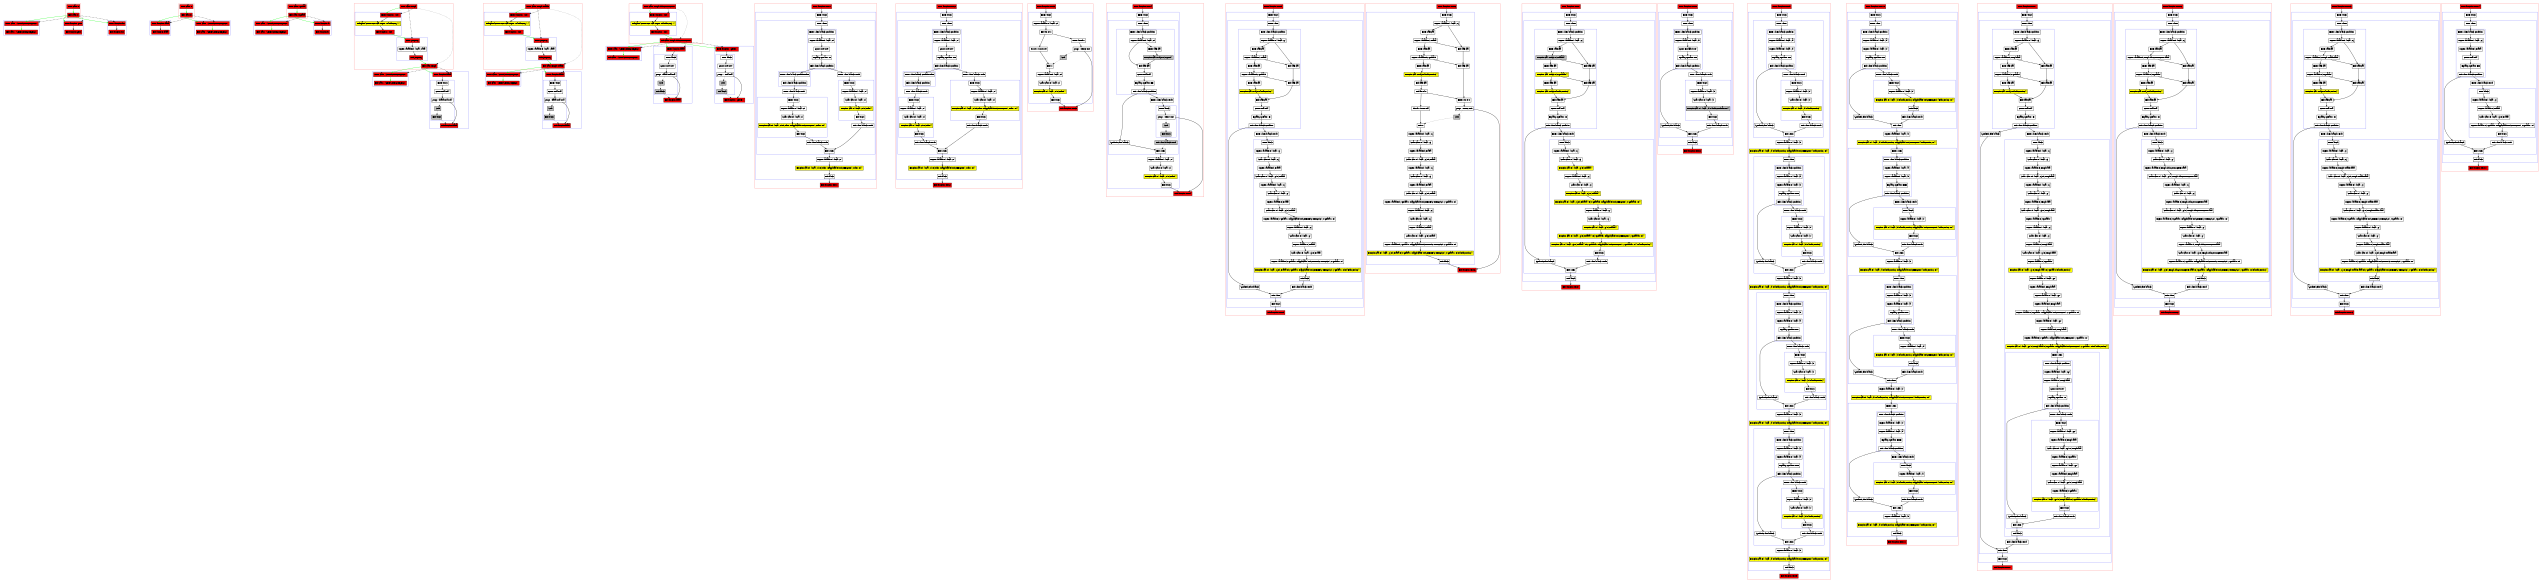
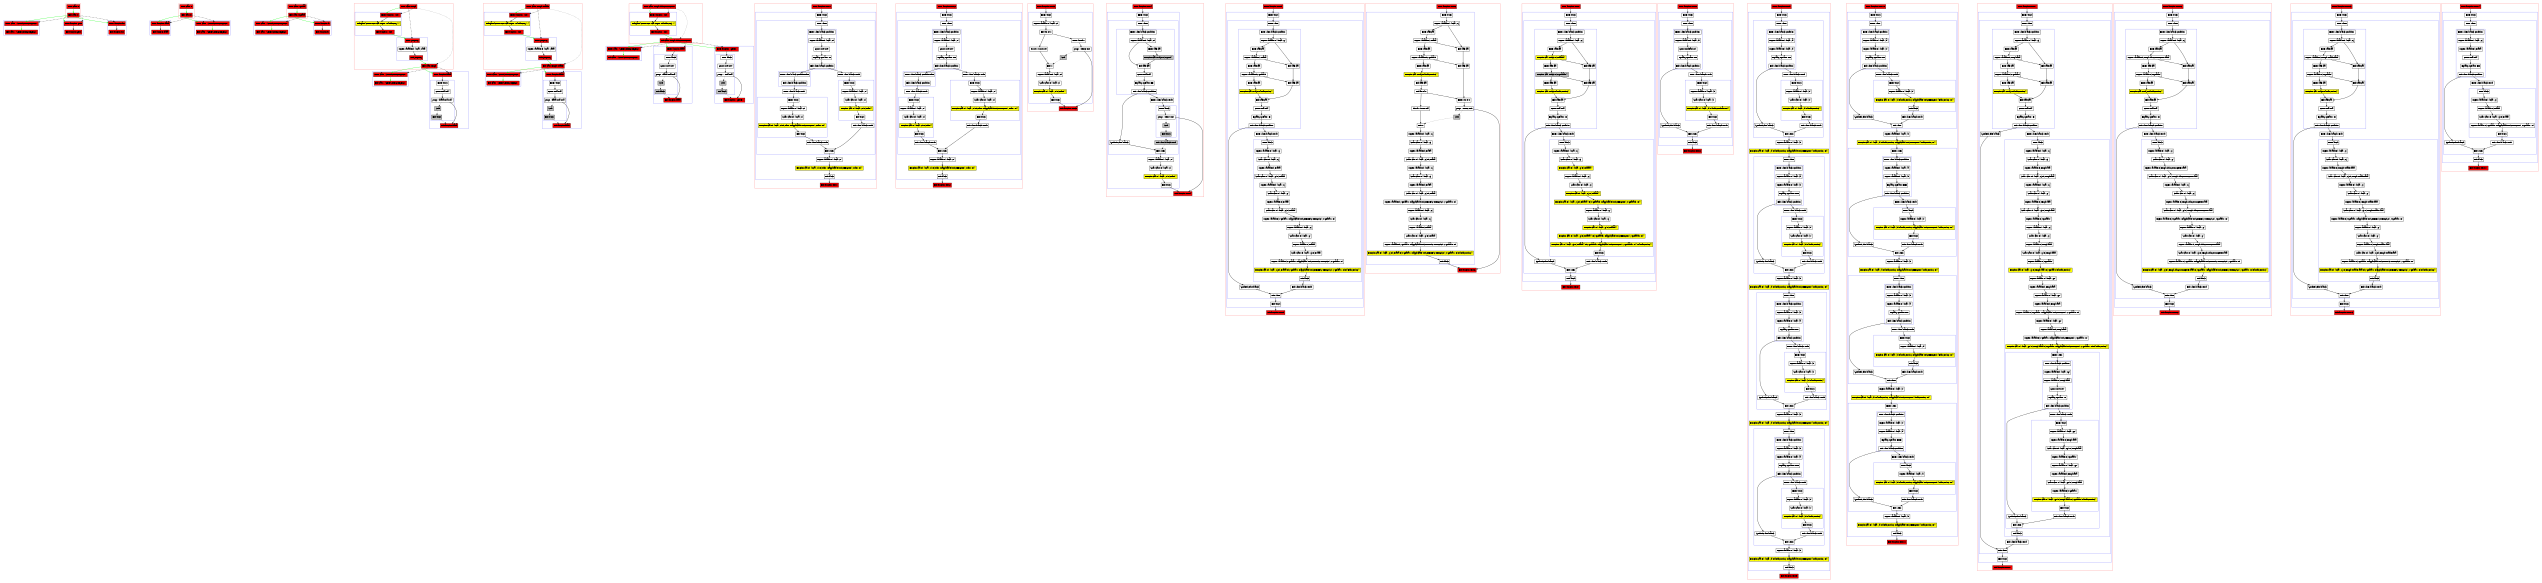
node "Const: Boolean(true)": label "Const: Boolean(true)" -> "Const: Boolean(not)"
node "Function call: $subj$.R|/Q.fdata|()": fillcolor gray -> yellow
node "Function call: $subj$.R|/MyData.fs|()": fillcolor yellow -> gray
node "Function call: R|<local>/b|.R|kotlin/Boolean.not|()": fillcolor gray -> yellow
